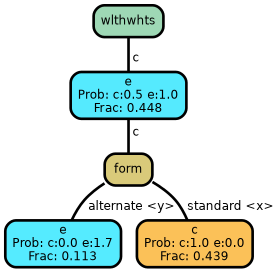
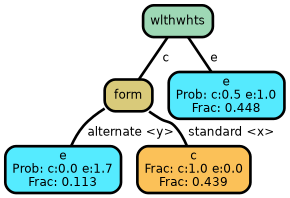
edge "wlthwhts" -- "e Prob: c:0.5 e:1.0 Frac: 0.448": label " c" -> " e"
edge "e Prob: c:0.5 e:1.0 Frac: 0.448" -- "form": now "wlthwhts" -- "form"
node "c Prob: c:1.0 e:0.0 Frac: 0.439": label "c Prob: c:1.0 e:0.0 Frac: 0.439" -> "c Frac: c:1.0 e:0.0 Frac: 0.439"
